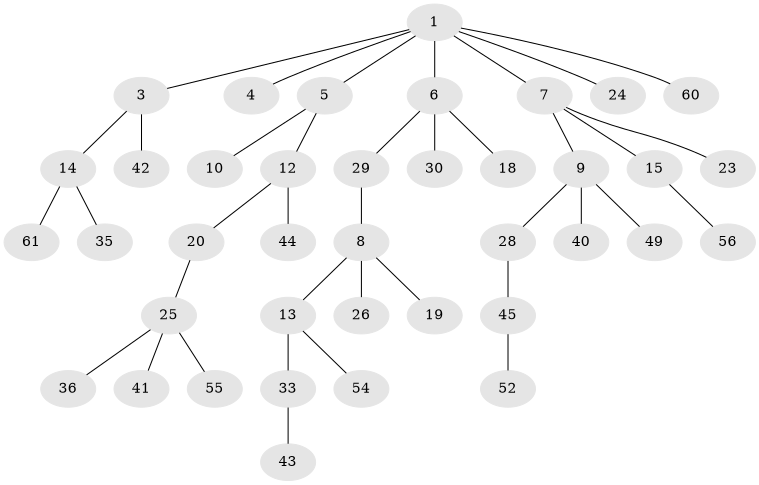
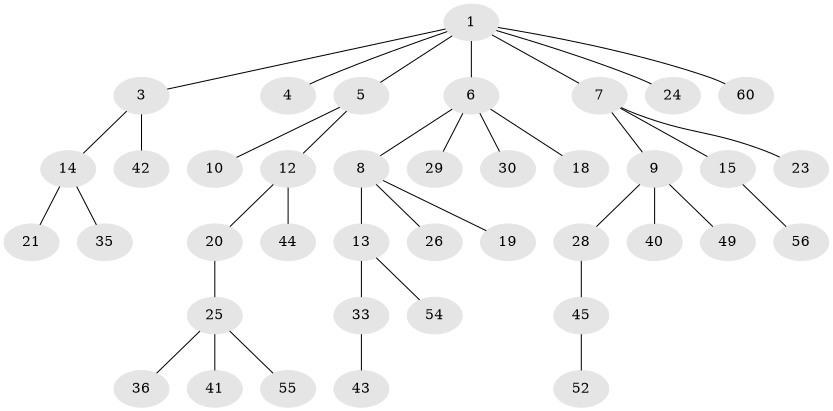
edge "29" -- "8": now "6" -- "8"
node "61": label "61" -> "21"
